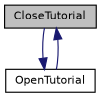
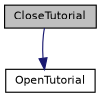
edge "OpenTutorial" -> "CloseTutorial": removed
